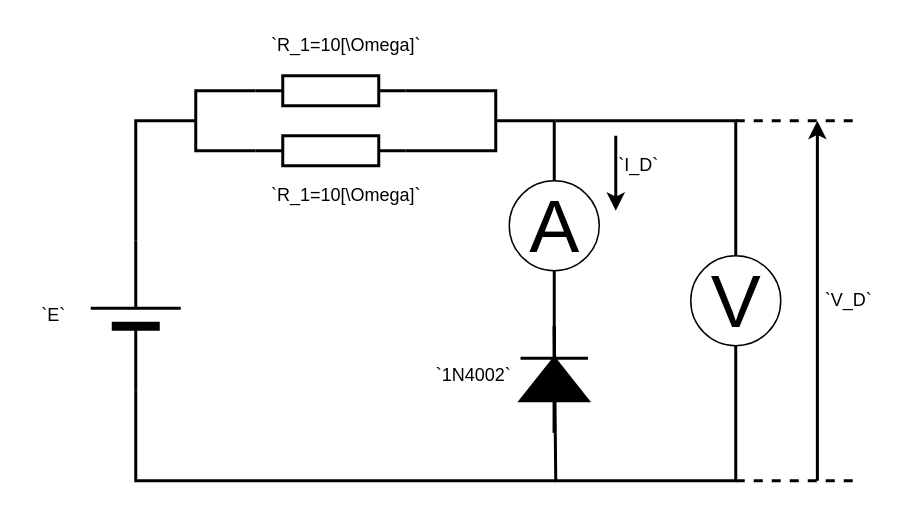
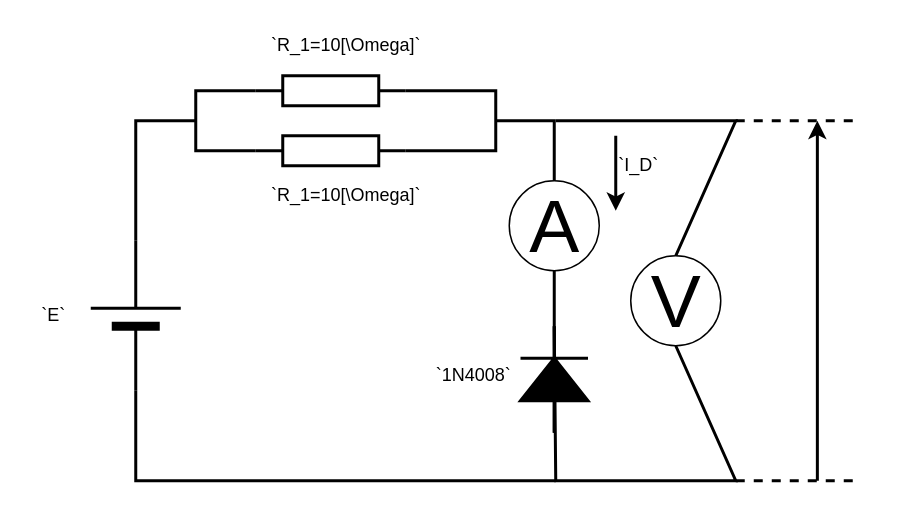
node "V": moved (736, 301) -> (676, 301)
node "`V_D`": removed
node "`1N4002`": label "`1N4002`" -> "`1N4008`"
